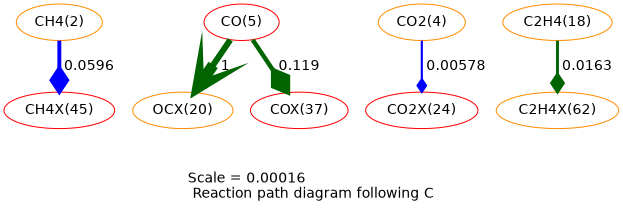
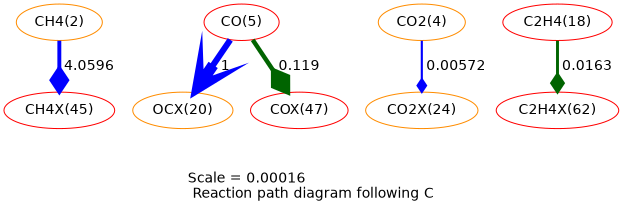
node "C2H4(18)": color darkorange -> red
edge "CO(5)" -> "OCX(20)": color darkgreen -> blue
edge "CH4(2)" -> "CH4X(45)": label " 0.0596" -> " 4.0596"
edge "CO2(4)" -> "CO2X(24)": label " 0.00578" -> " 0.00572"
node "COX(37)": label "COX(37)" -> "COX(47)"
node "CO2X(24)": color red -> darkorange
node "C2H4X(62)": color darkorange -> red
